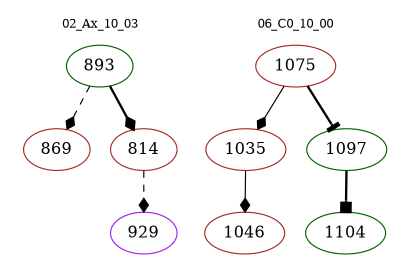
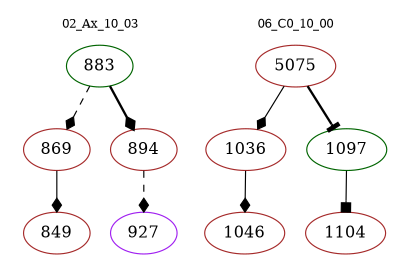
node "893": label "893" -> "883"
node "1075": label "1075" -> "5075"
node "814": label "814" -> "894"
node "1035": label "1035" -> "1036"
edge "1097" -> "1104": style bold -> solid
node "849": added
node "929": label "929" -> "927"
node "1104": color darkgreen -> brown
